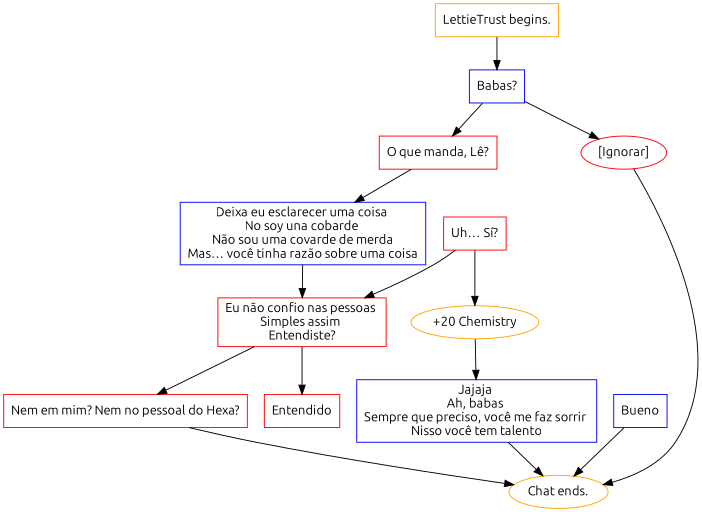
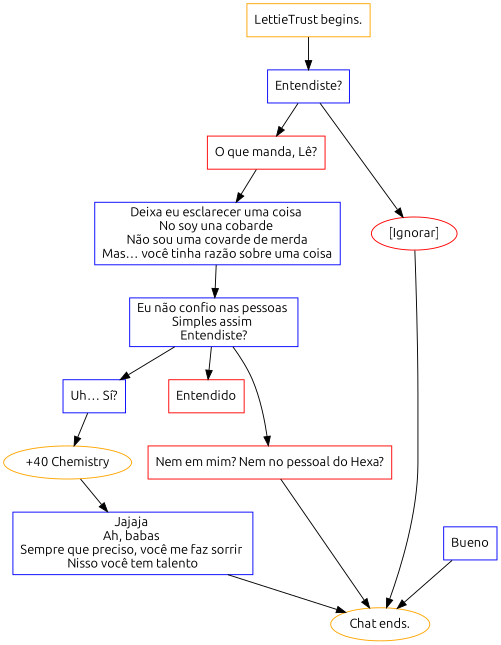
node "Babas?": label "Babas?" -> "Entendiste?"
node "Uh… Sí?": color red -> blue
edge "Uh… Sí?" -> "Eu não confio nas pessoas Simples assim Entendiste?": reversed
node "Eu não confio nas pessoas Simples assim Entendiste?": color red -> blue
node "+20 Chemistry": label "+20 Chemistry" -> "+40 Chemistry"
